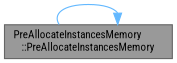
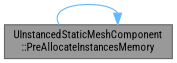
node "PreAllocateInstancesMemory ::PreAllocateInstancesMemory": label "PreAllocateInstancesMemory ::PreAllocateInstancesMemory" -> "UInstancedStaticMeshComponent ::PreAllocateInstancesMemory"
